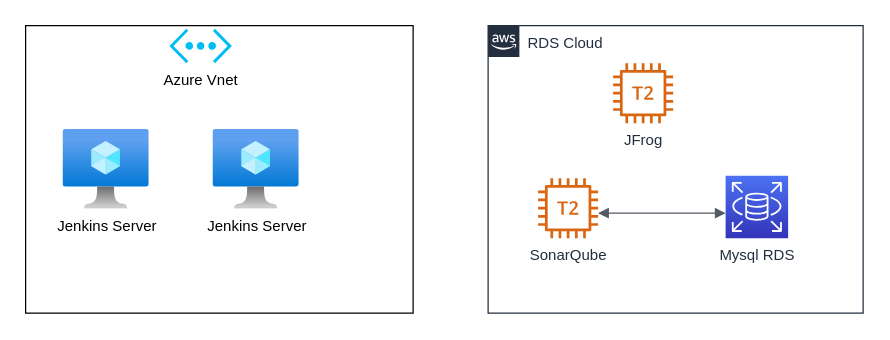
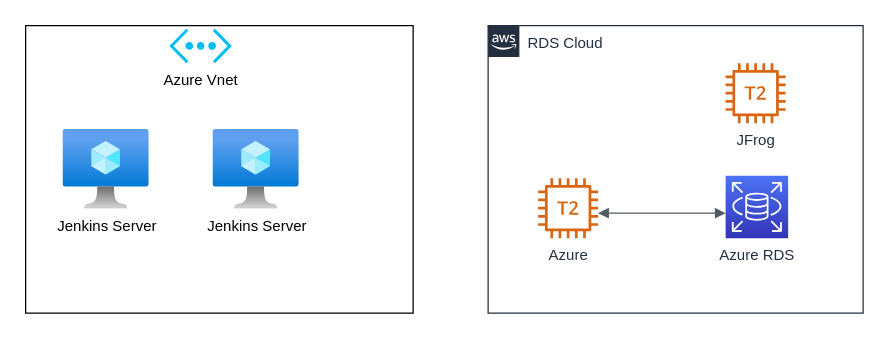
node "JFrog": moved (643, 93) -> (756, 93)
node "SonarQube": label "SonarQube" -> "Azure"
node "Mysql RDS": label "Mysql RDS" -> "Azure RDS"
